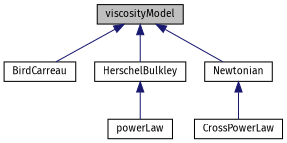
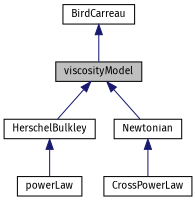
edge "BirdCarreau" -> "viscosityModel": reversed
